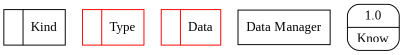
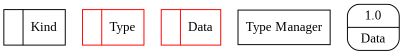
node "Data Manager": label "Data Manager" -> "Type Manager"
node "1.0": text "Know" -> "Data"
